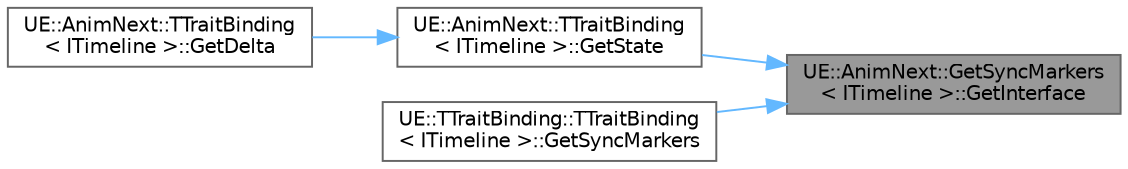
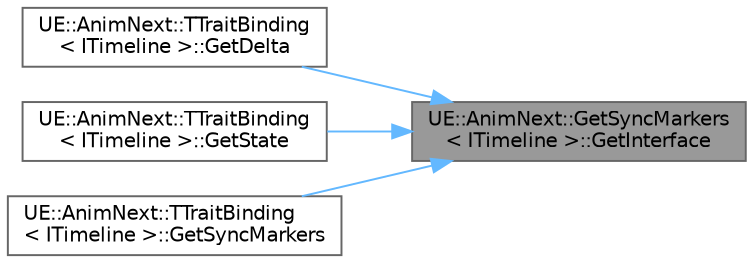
edge "UE::AnimNext::TTraitBinding < ITimeline >::GetDelta" -> "UE::AnimNext::TTraitBinding < ITimeline >::GetState": now "UE::AnimNext::TTraitBinding < ITimeline >::GetDelta" -> "UE::AnimNext::GetSyncMarkers < ITimeline >::GetInterface"
node "UE::TTraitBinding::TTraitBinding < ITimeline >::GetSyncMarkers": label "UE::TTraitBinding::TTraitBinding < ITimeline >::GetSyncMarkers" -> "UE::AnimNext::TTraitBinding < ITimeline >::GetSyncMarkers"
